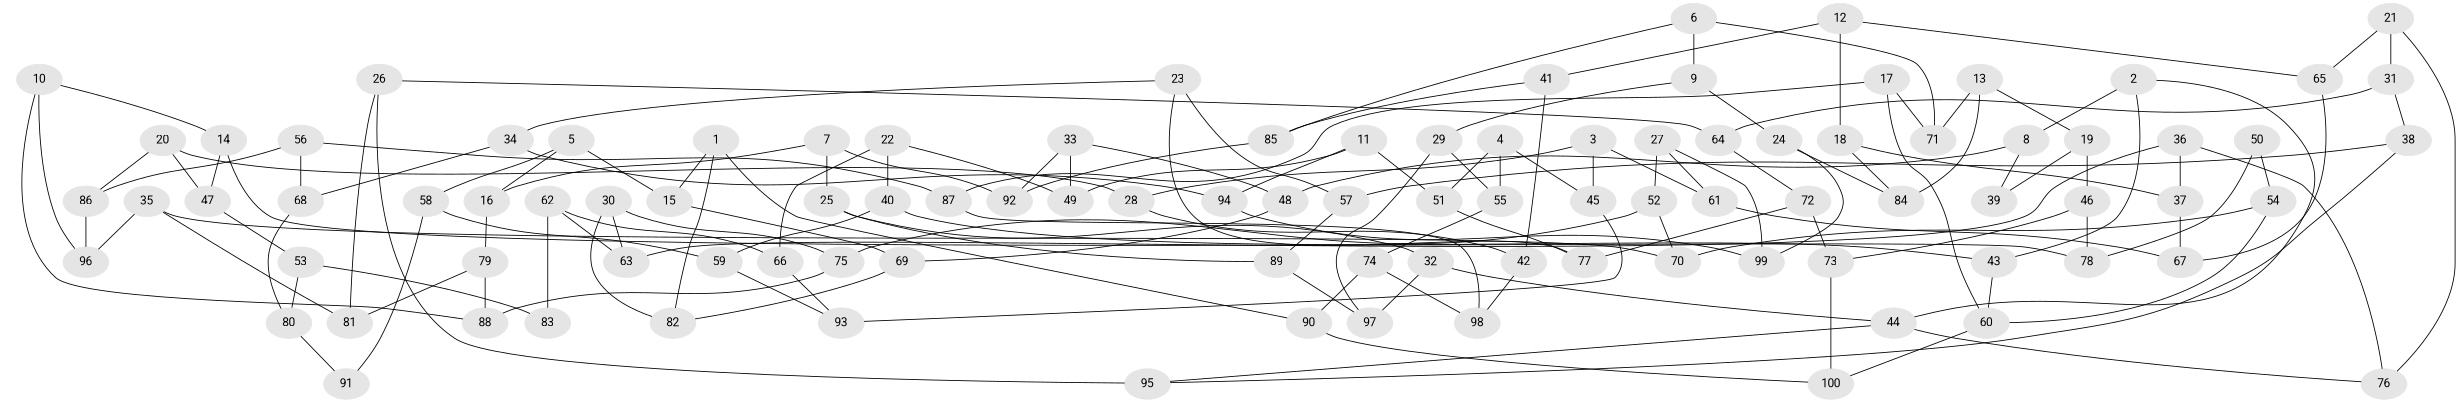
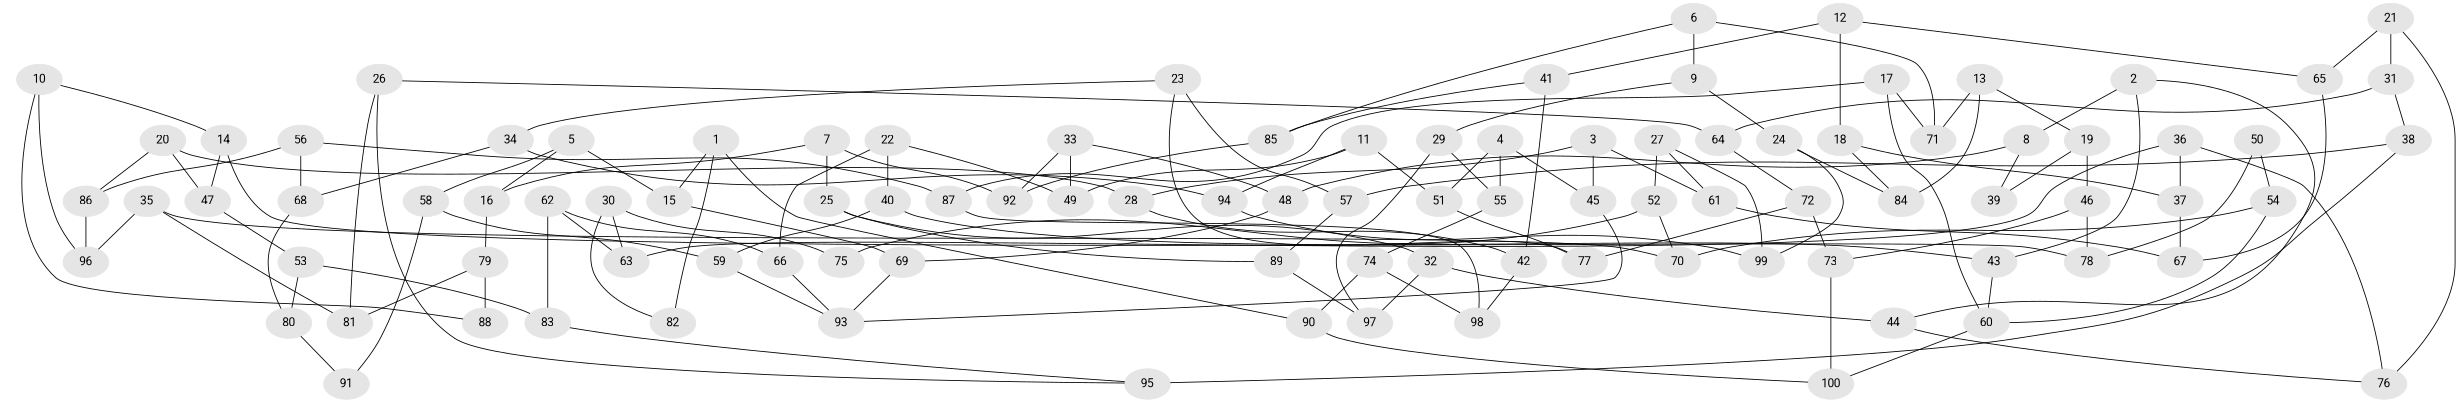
edge "75" -- "88": removed
edge "69" -- "82": now "69" -- "93"
edge "44" -- "95": now "83" -- "95"
